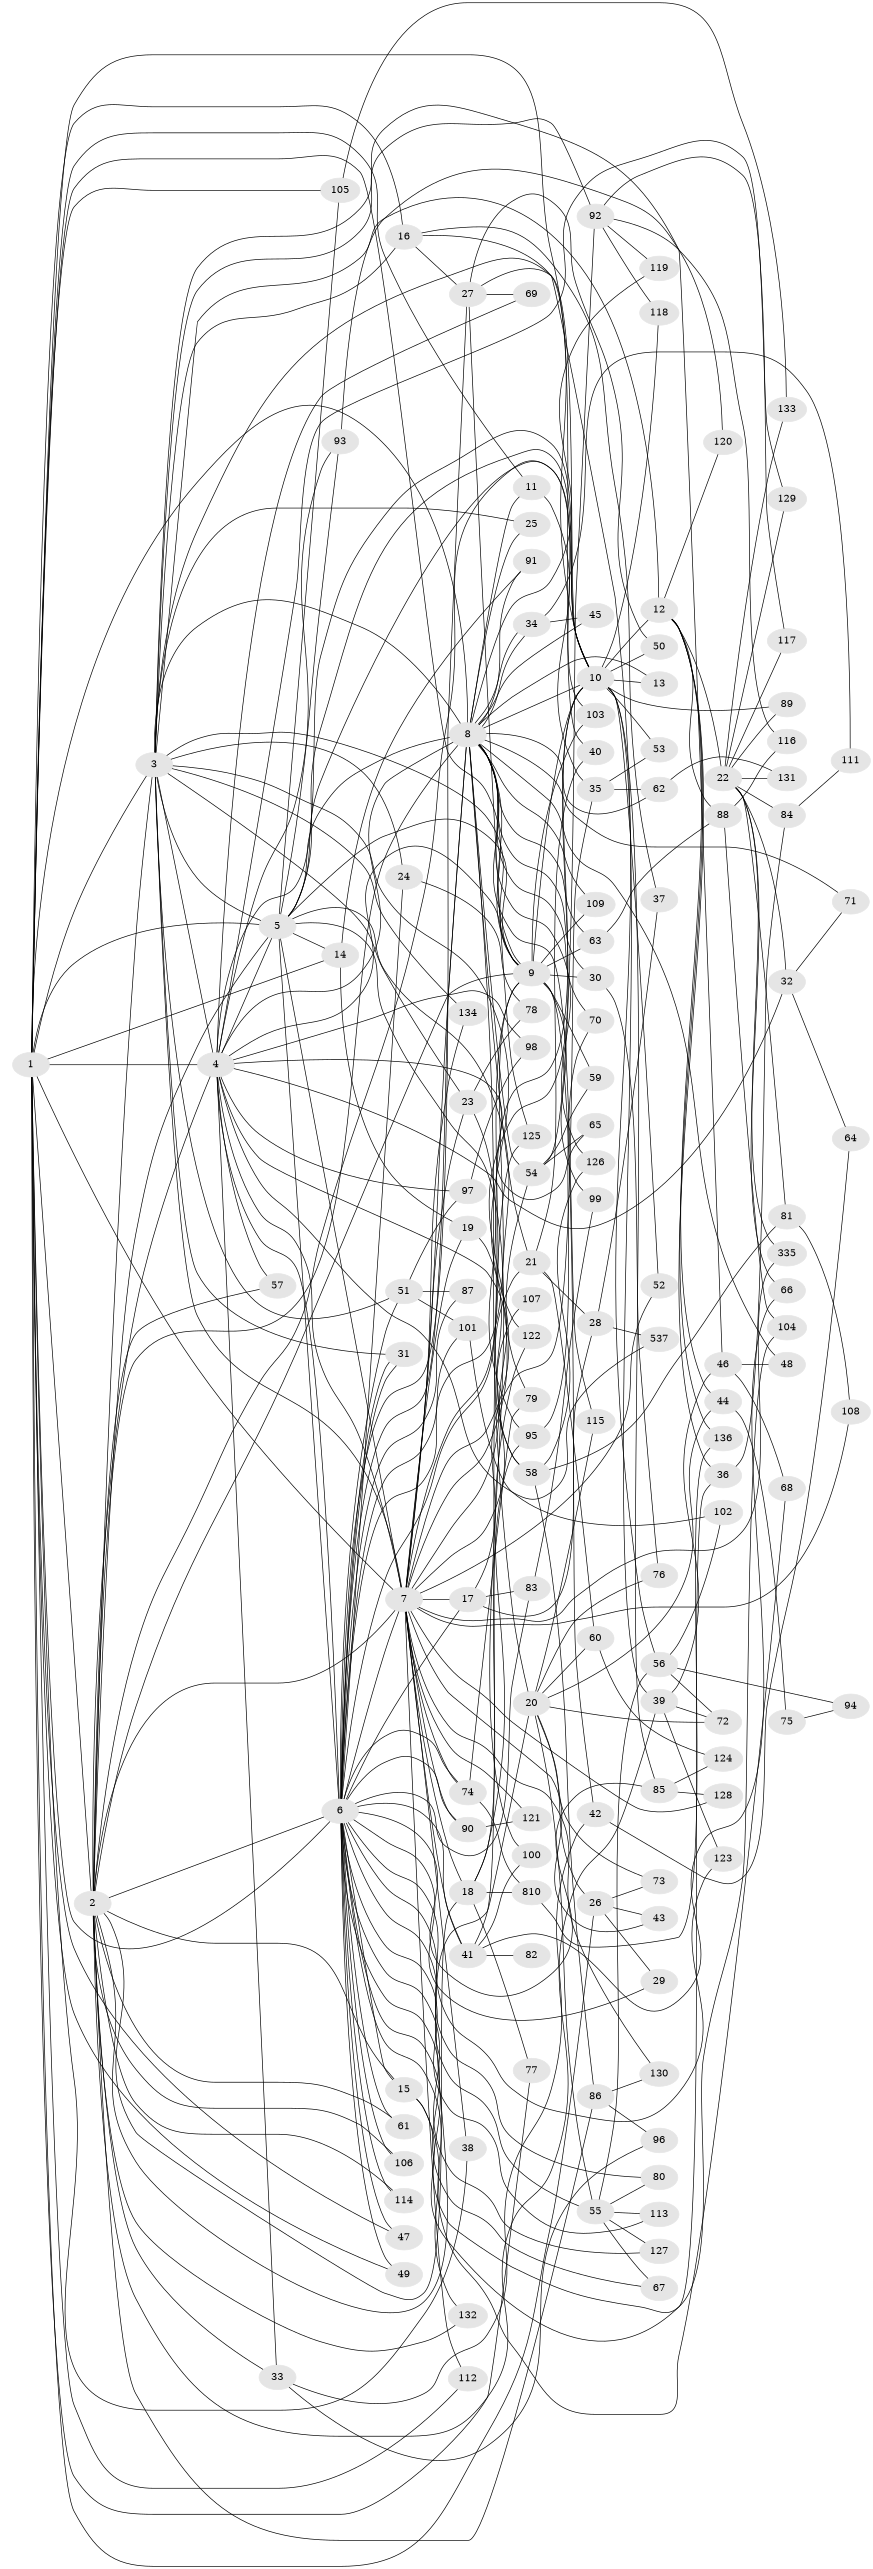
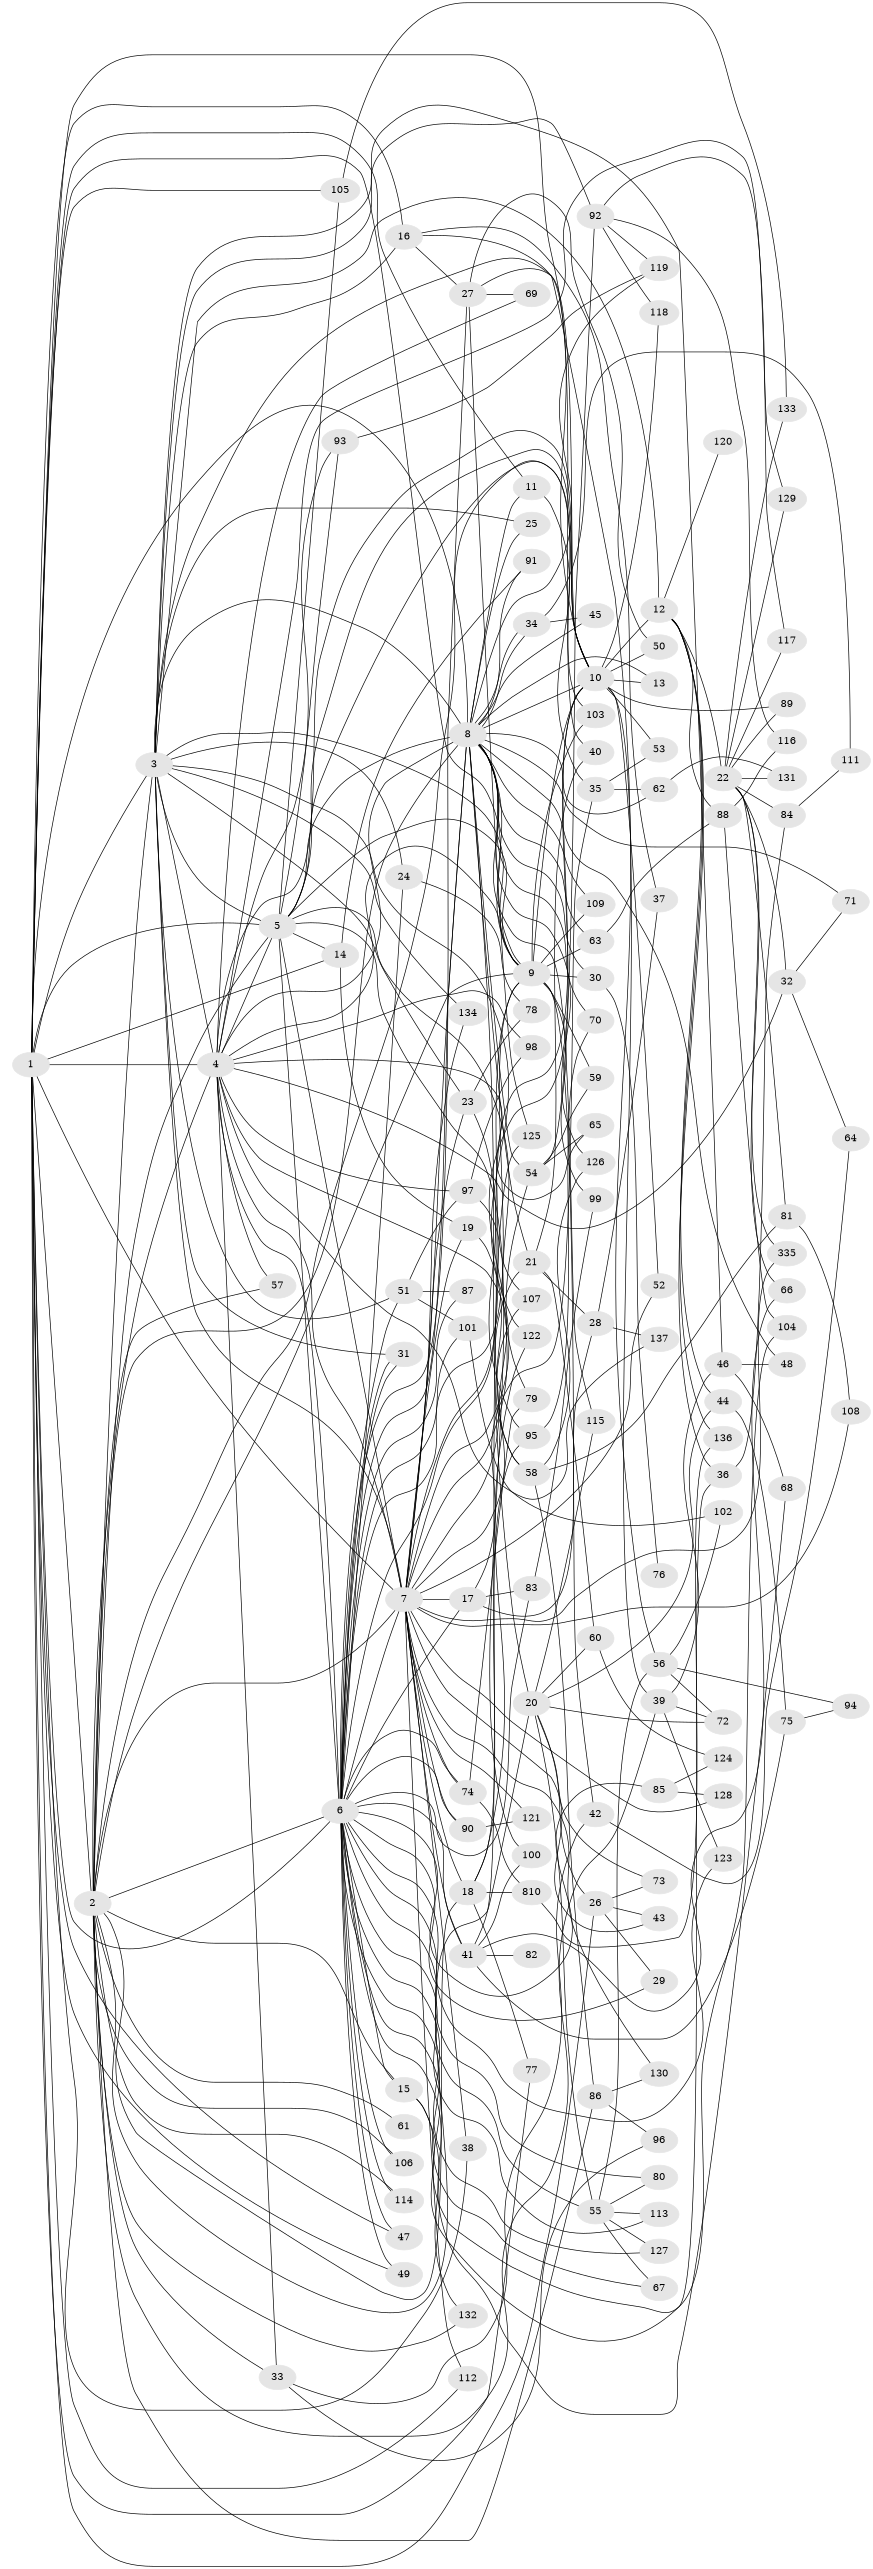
edge "93" -- "120": now "93" -- "119"
edge "10" -- "85": removed
edge "97" -- "107": added
node "537": label "537" -> "137"
edge "76" -- "20": removed
edge "75" -- "41": added
edge "6" -- "61": removed
